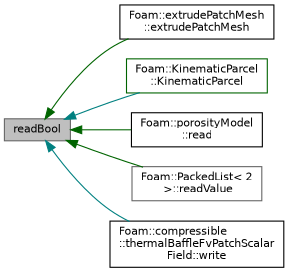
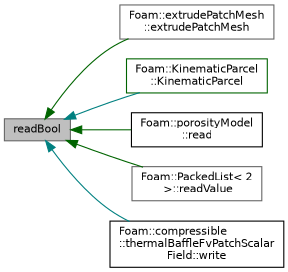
node "Foam::extrudePatchMesh ::extrudePatchMesh": color black -> gray40
